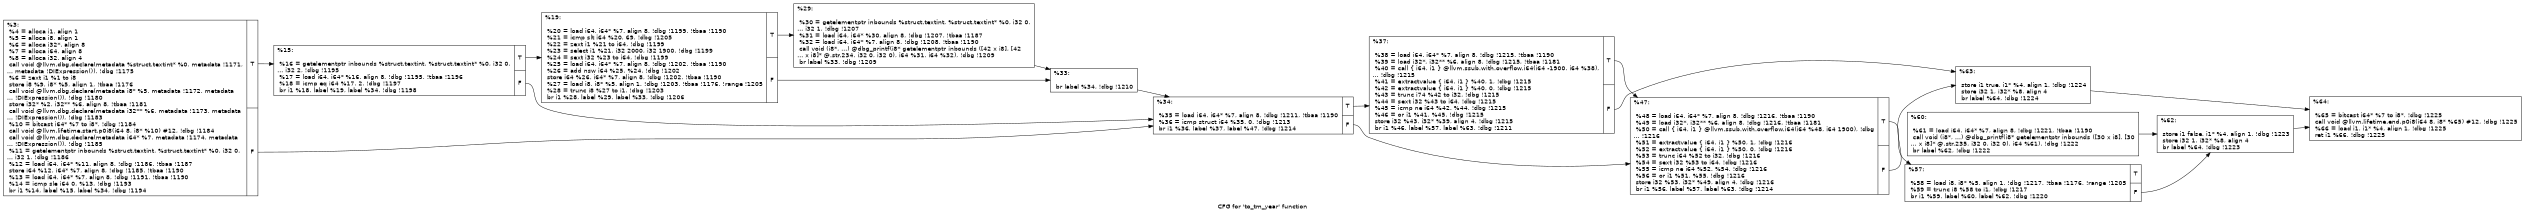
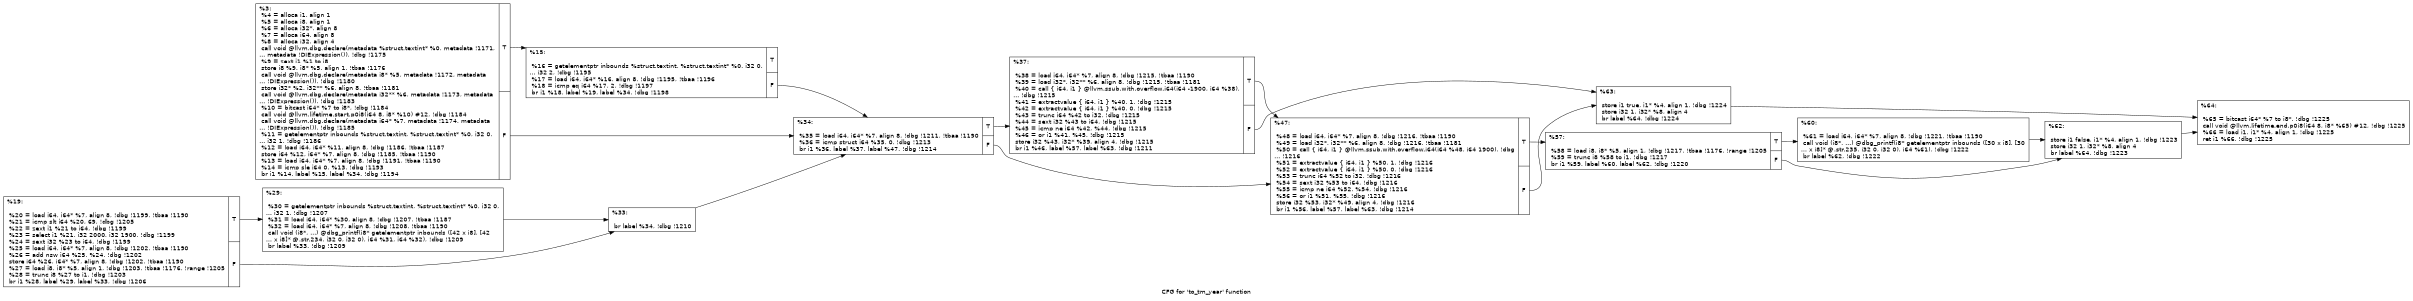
edge "%15:" -> "%19:": removed
node "%3:": text "%6 = zext i1 %1 to i8" -> "%9 = zext i1 %1 to i8"
node "%37:": text "%43 = trunc i74 %42 to i32, !dbg !1215" -> "%43 = trunc i64 %42 to i32, !dbg !1215"
edge "%57:" -> "%60:": added
